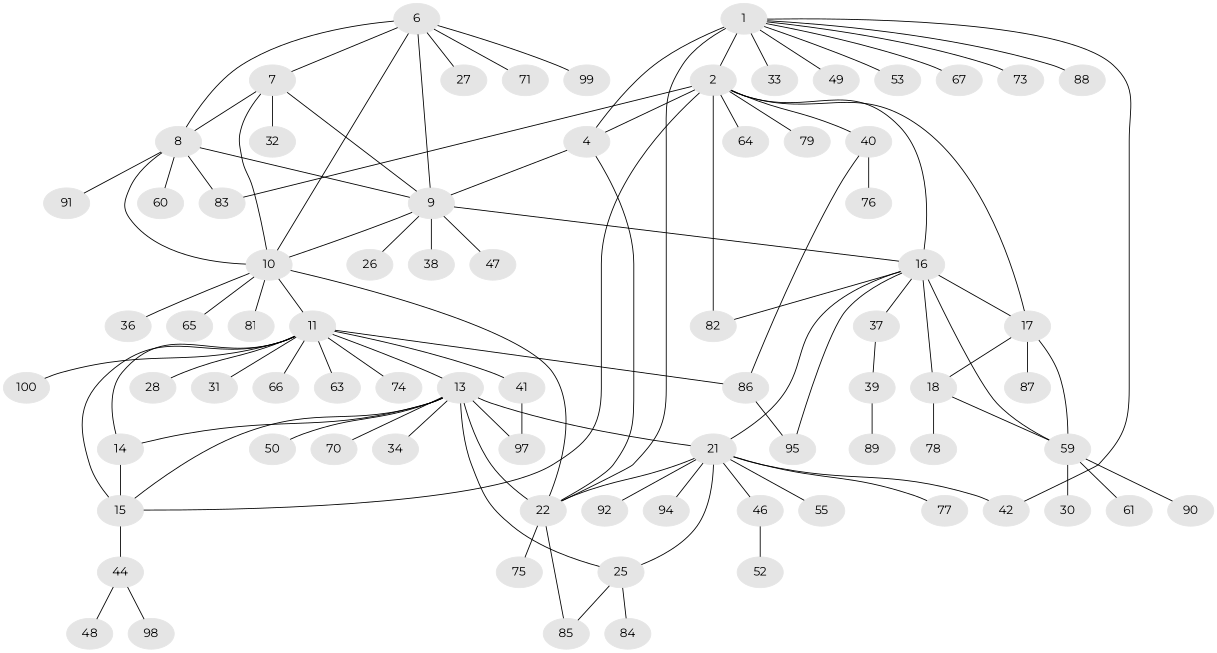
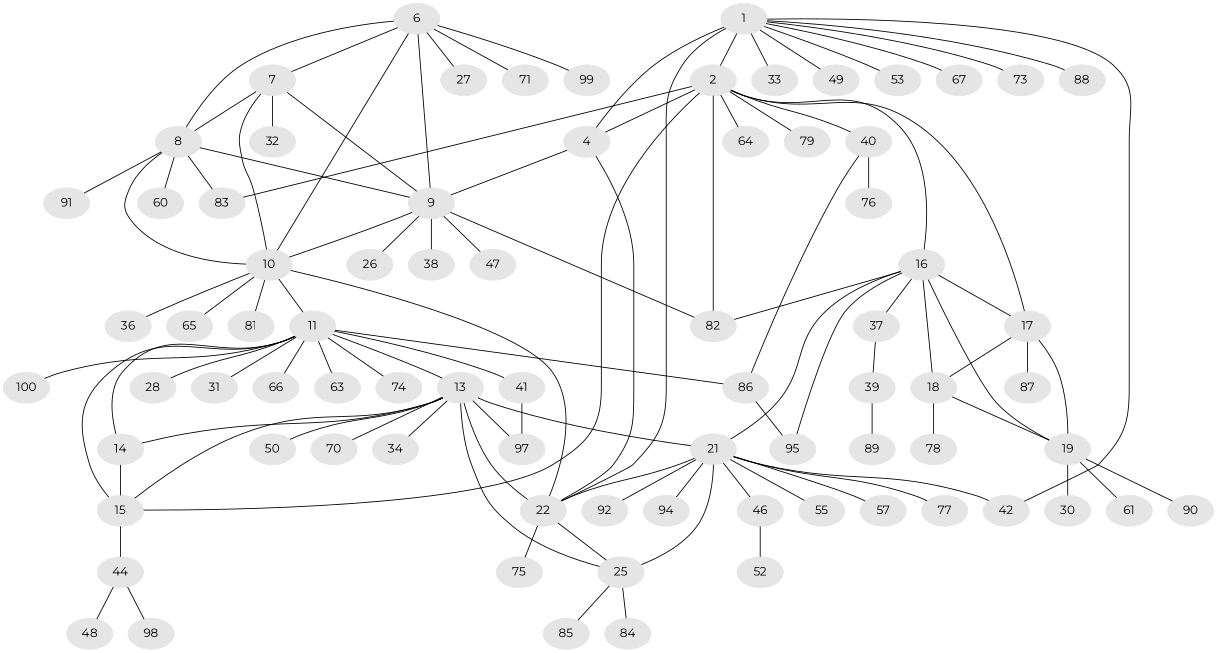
edge "9" -- "16": now "9" -- "82"
node "59": label "59" -> "19"
node "57": added
edge "22" -- "85": now "22" -- "25"
